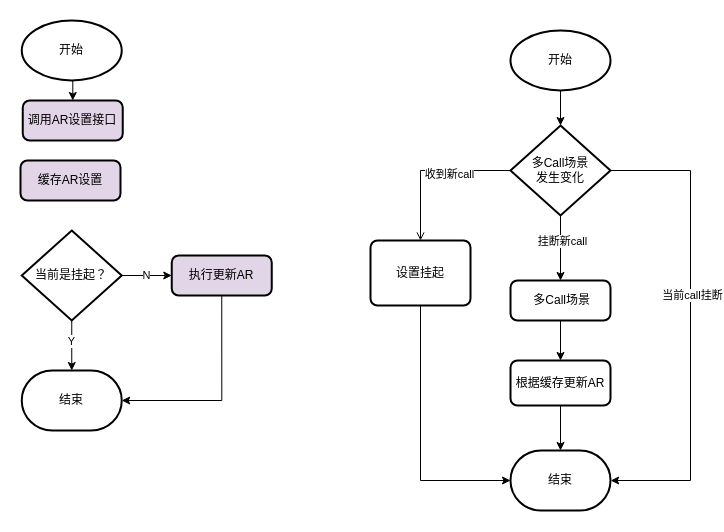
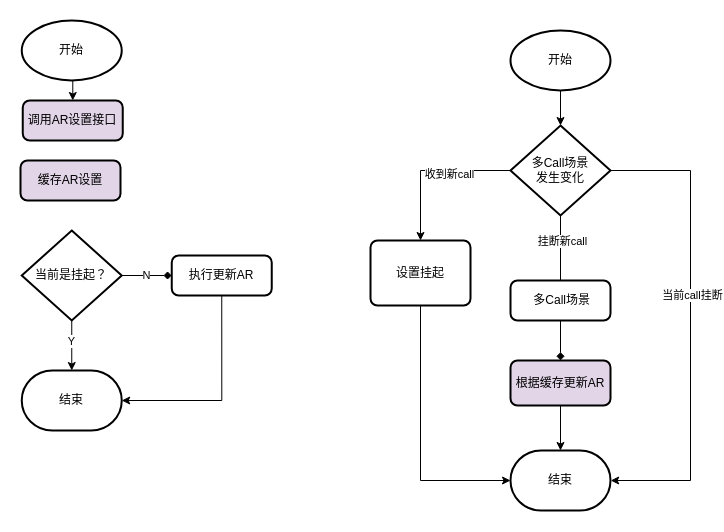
edge "多Call场景 发生变化" -> "设置挂起": arrowhead open -> classic
edge "多Call场景 发生变化" -> "多Call场景": arrowhead classic -> none
edge "当前是挂起？" -> "执行更新AR": arrowhead classic -> diamond
node "执行更新AR": fillcolor #e1d5e7 -> #ffffff
edge "多Call场景" -> "根据缓存更新AR": arrowhead classic -> diamond
node "根据缓存更新AR": fillcolor #ffffff -> #e1d5e7
